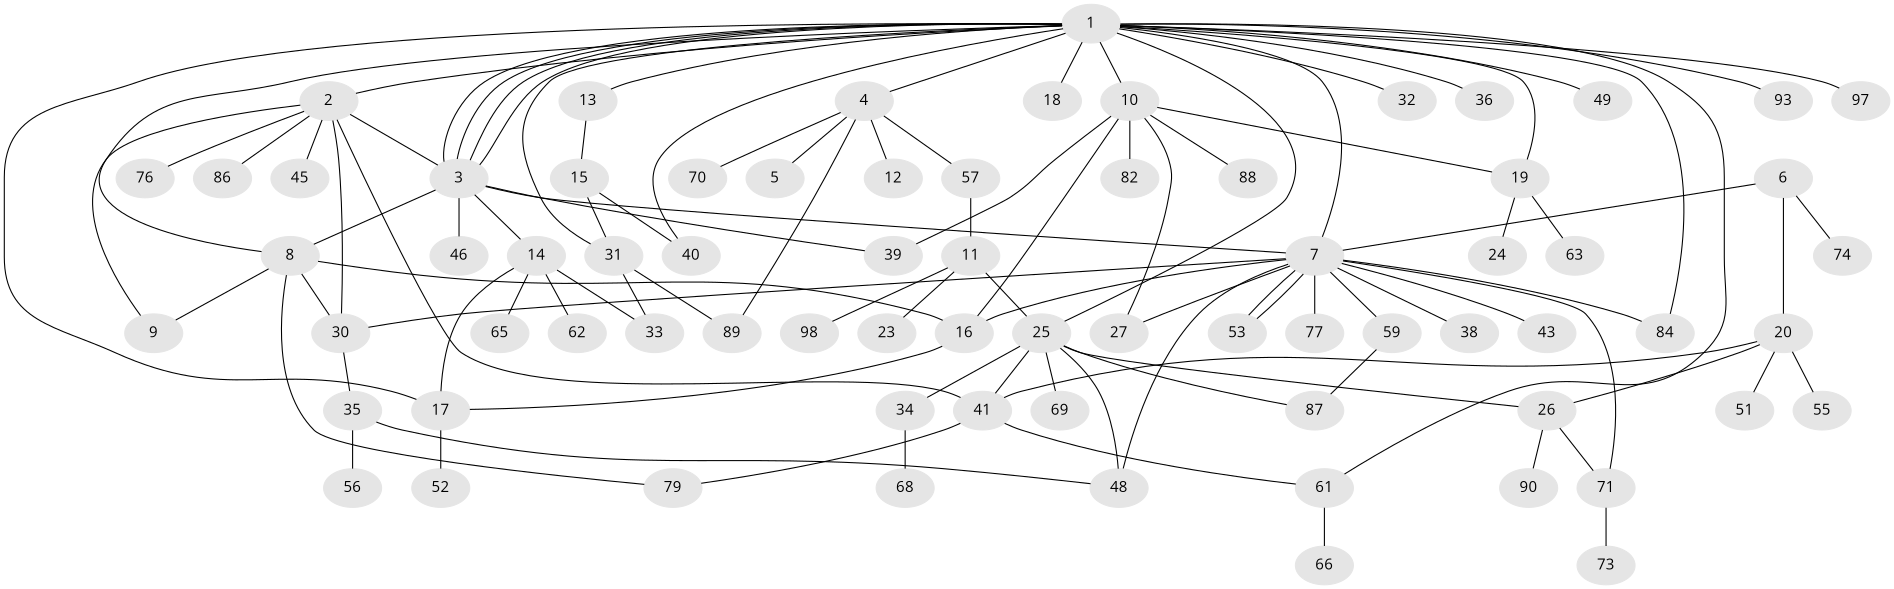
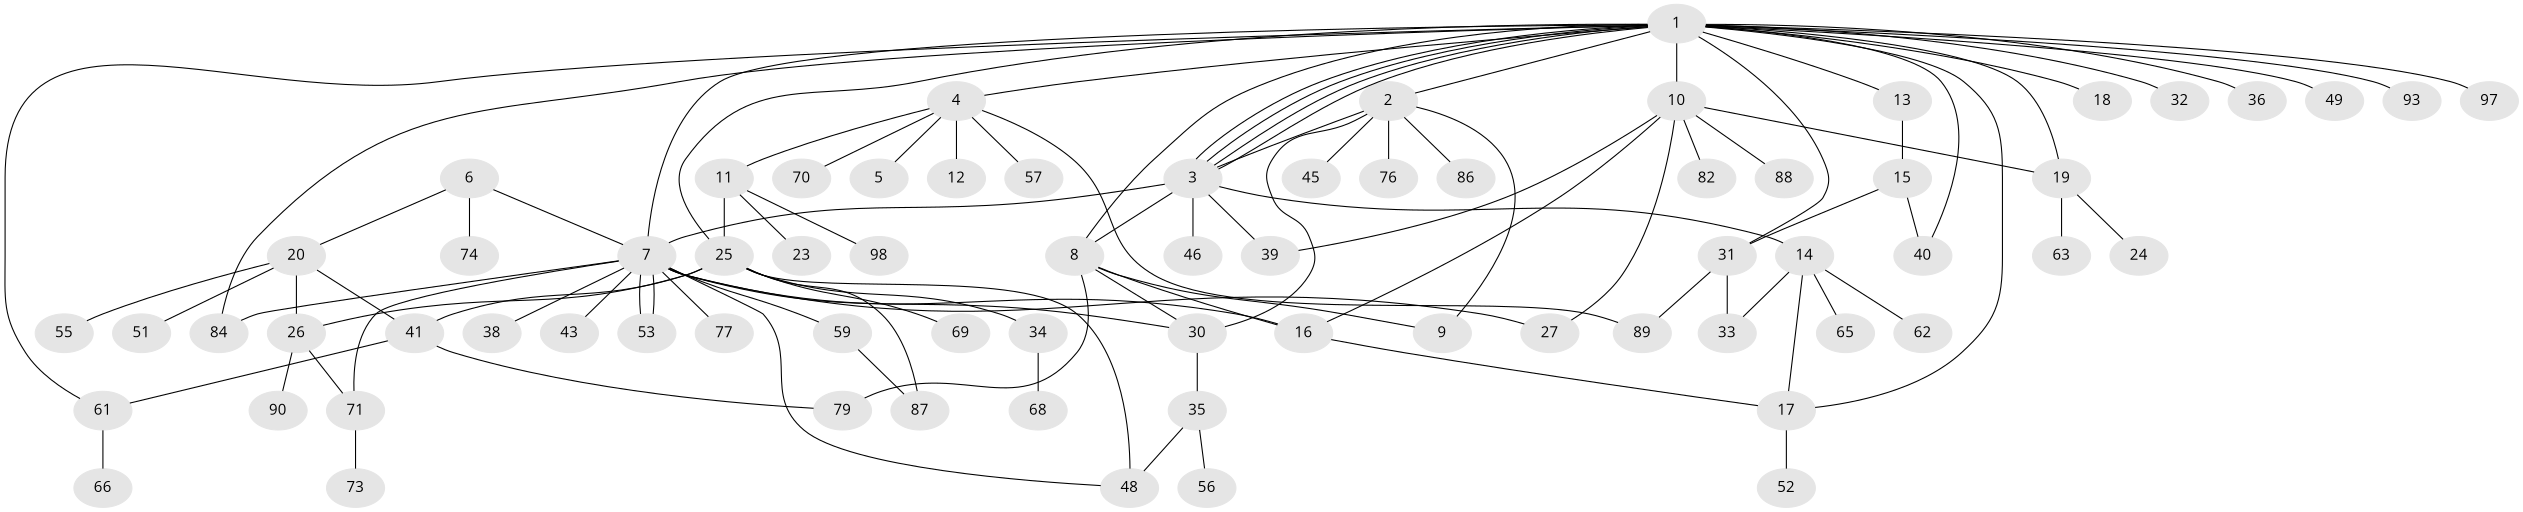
edge "57" -- "11": now "4" -- "11"
edge "2" -- "41": removed
